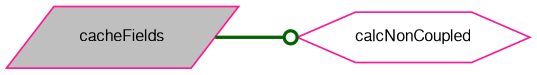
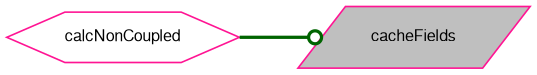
edge "cacheFields" -> "calcNonCoupled": reversed
